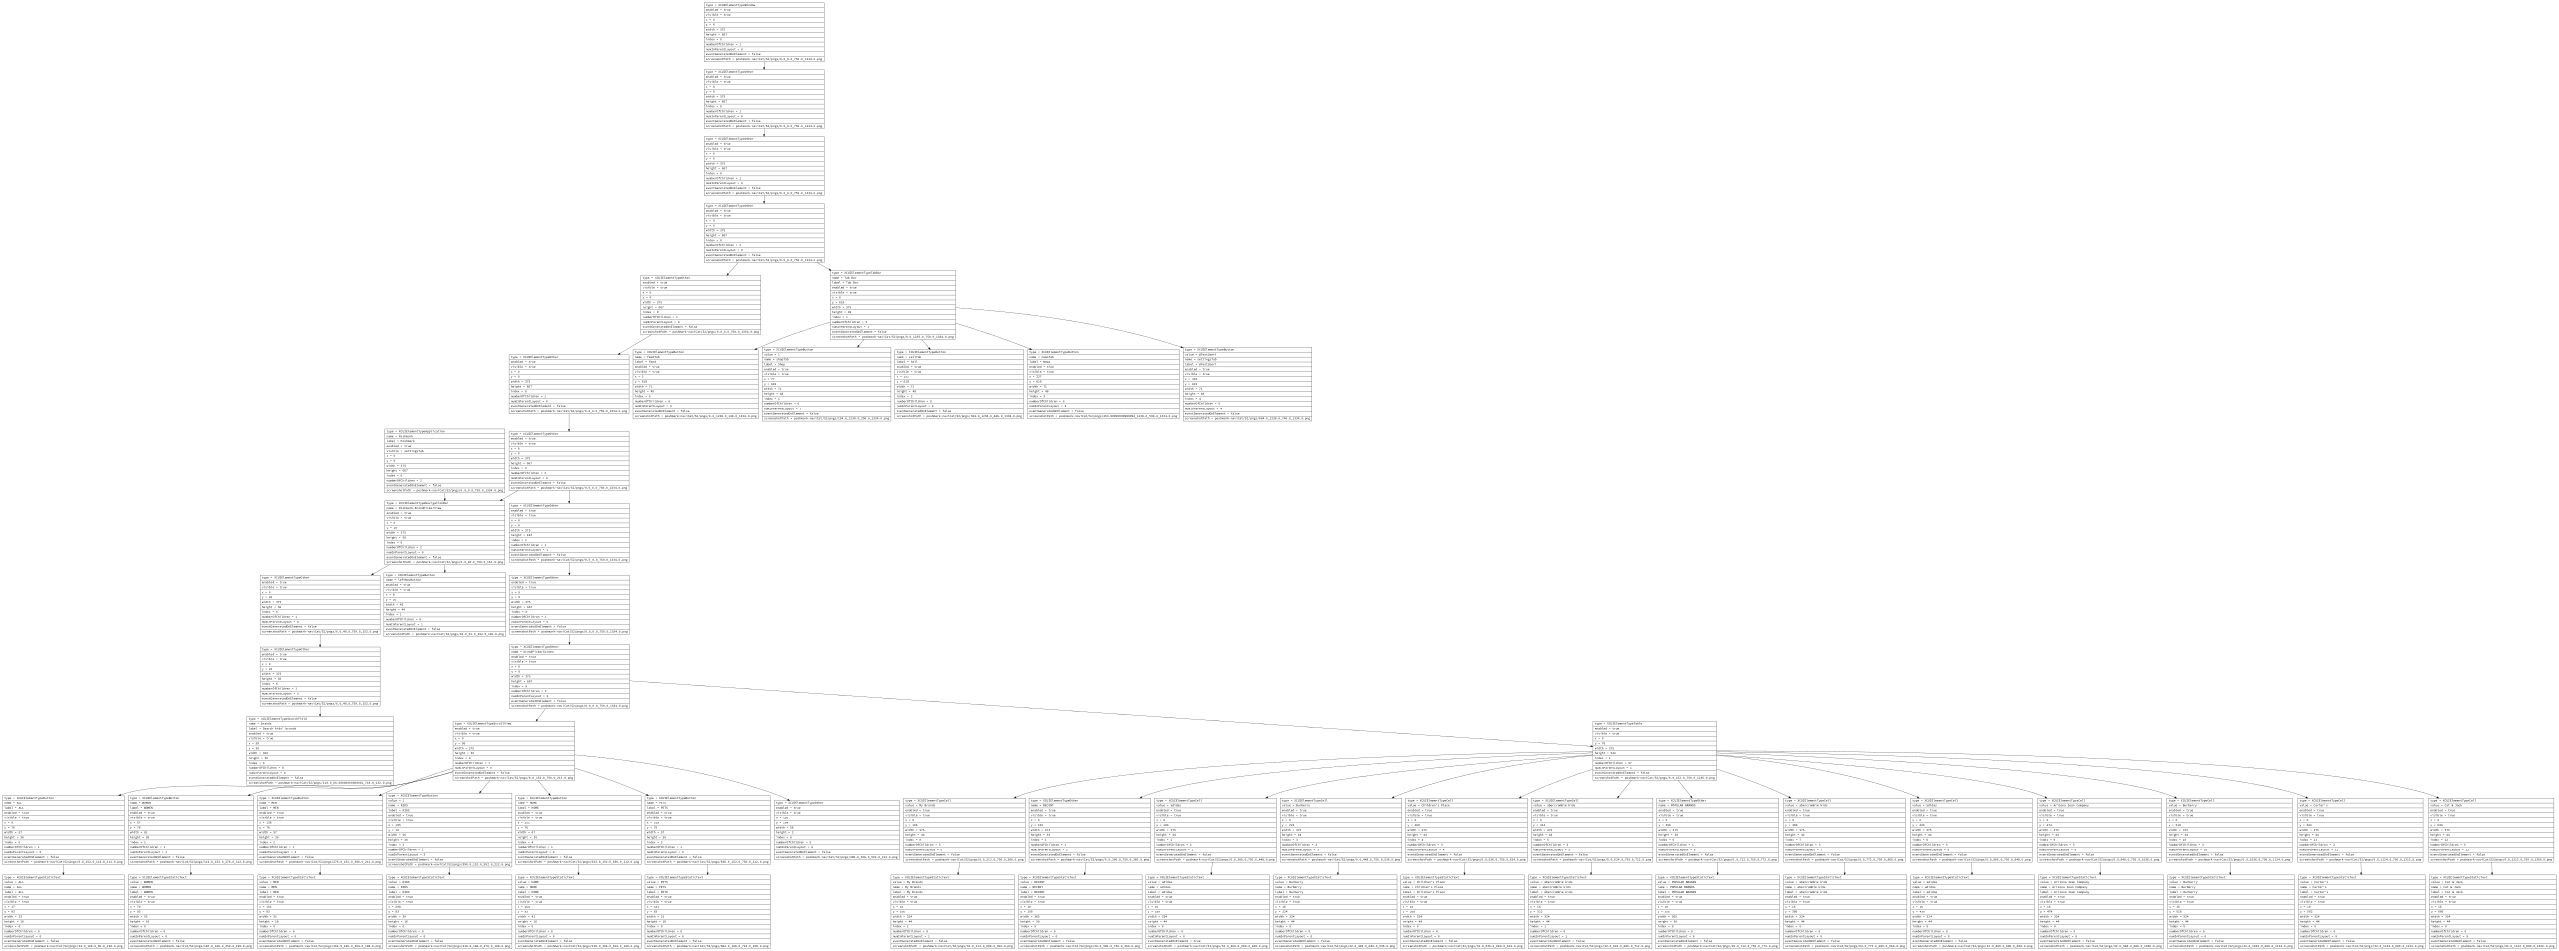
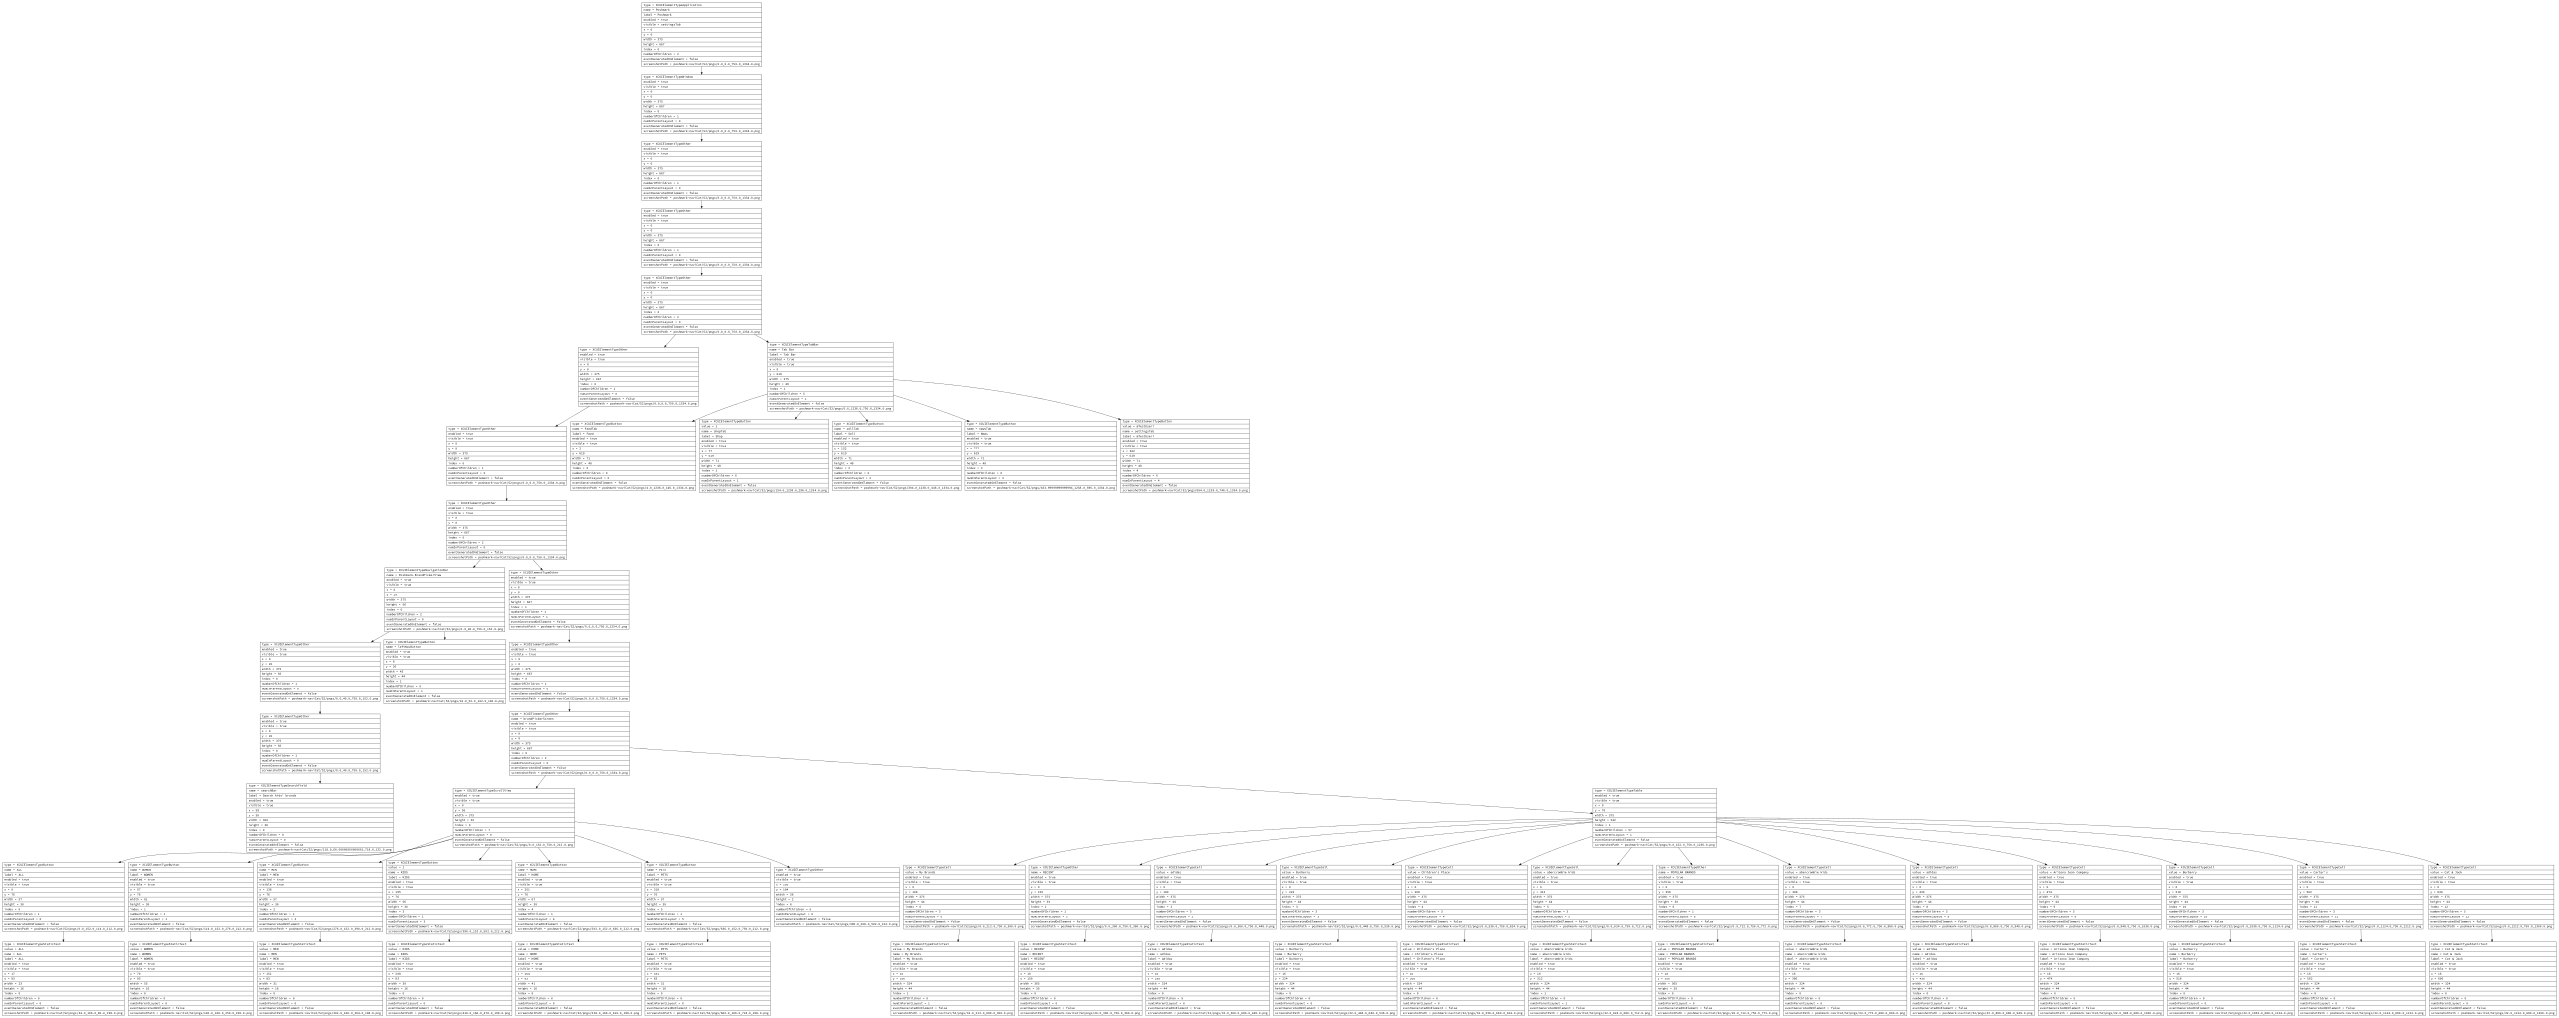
edge "type = XCUIElementTypeApplication" -> "type = XCUIElementTypeNavigationBar": now "type = XCUIElementTypeApplication" -> "type = XCUIElementTypeWindow"
node "type = XCUIElementTypeSearchField": text "name = brands" -> "name = searchBar"
